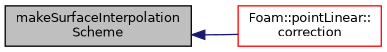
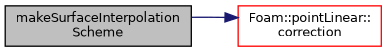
edge "Foam::pointLinear:: correction" -> "makeSurfaceInterpolation Scheme": reversed
